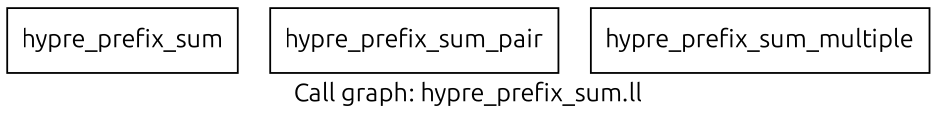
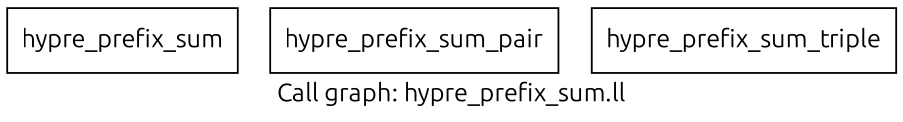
node "hypre_prefix_sum_triple": added
node "hypre_prefix_sum_multiple": removed
